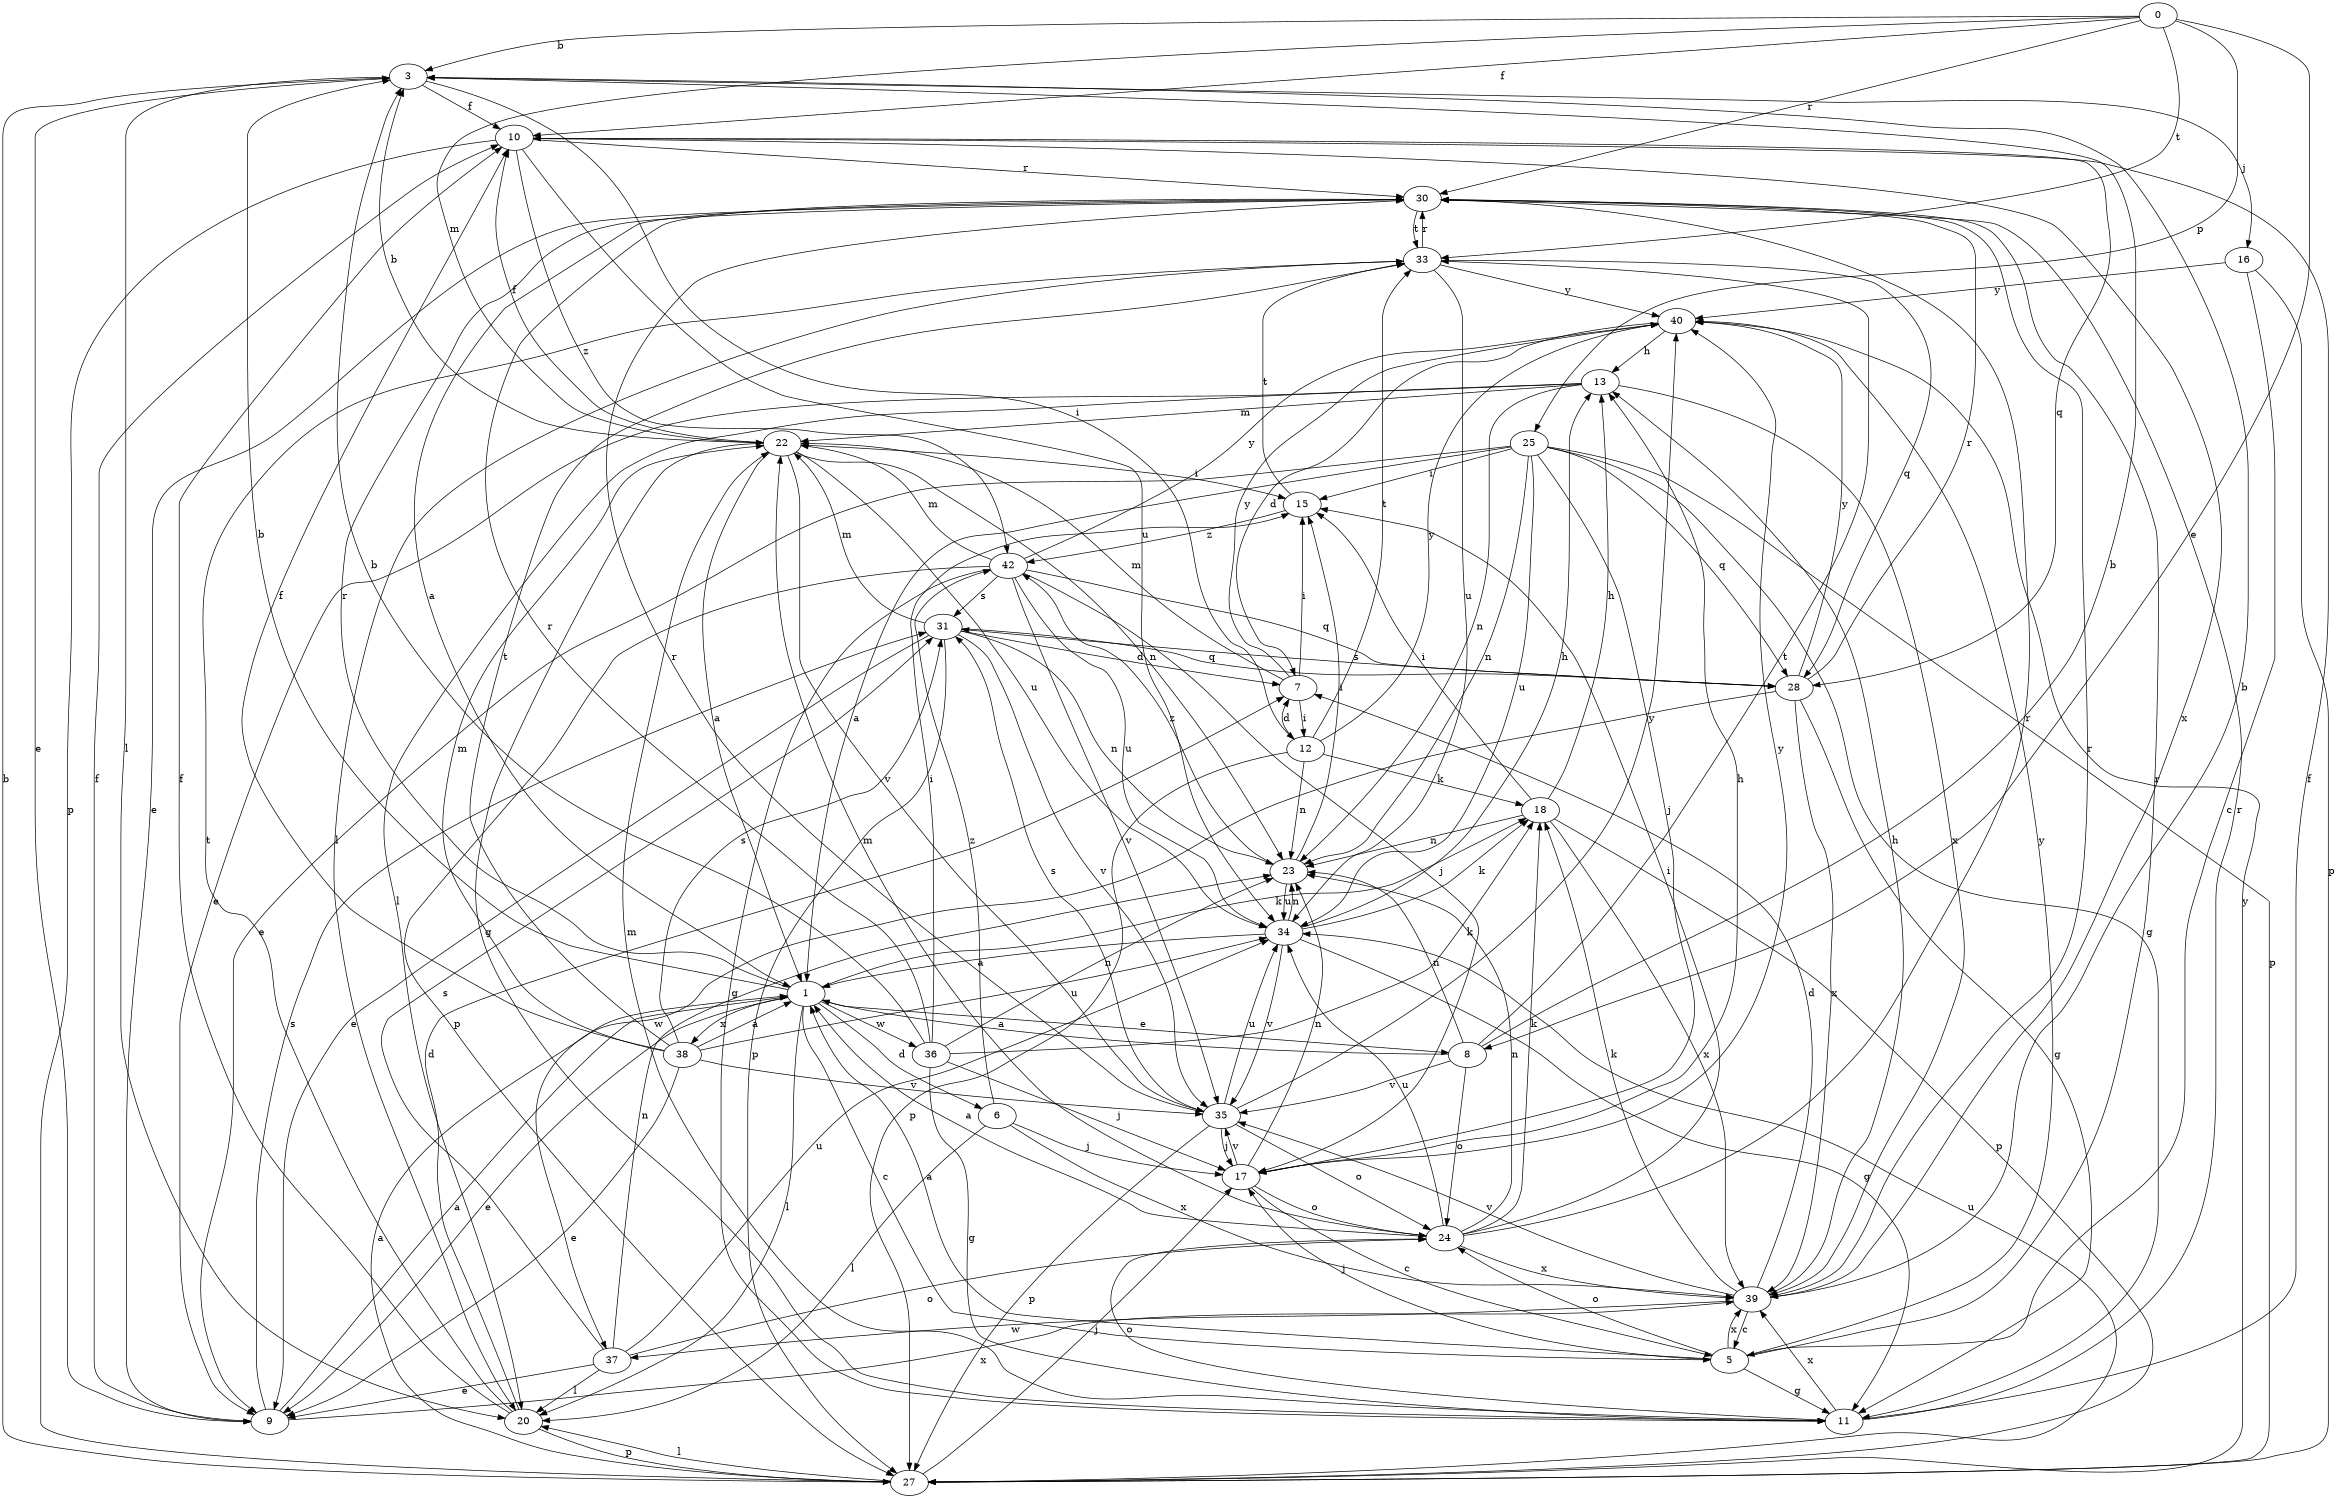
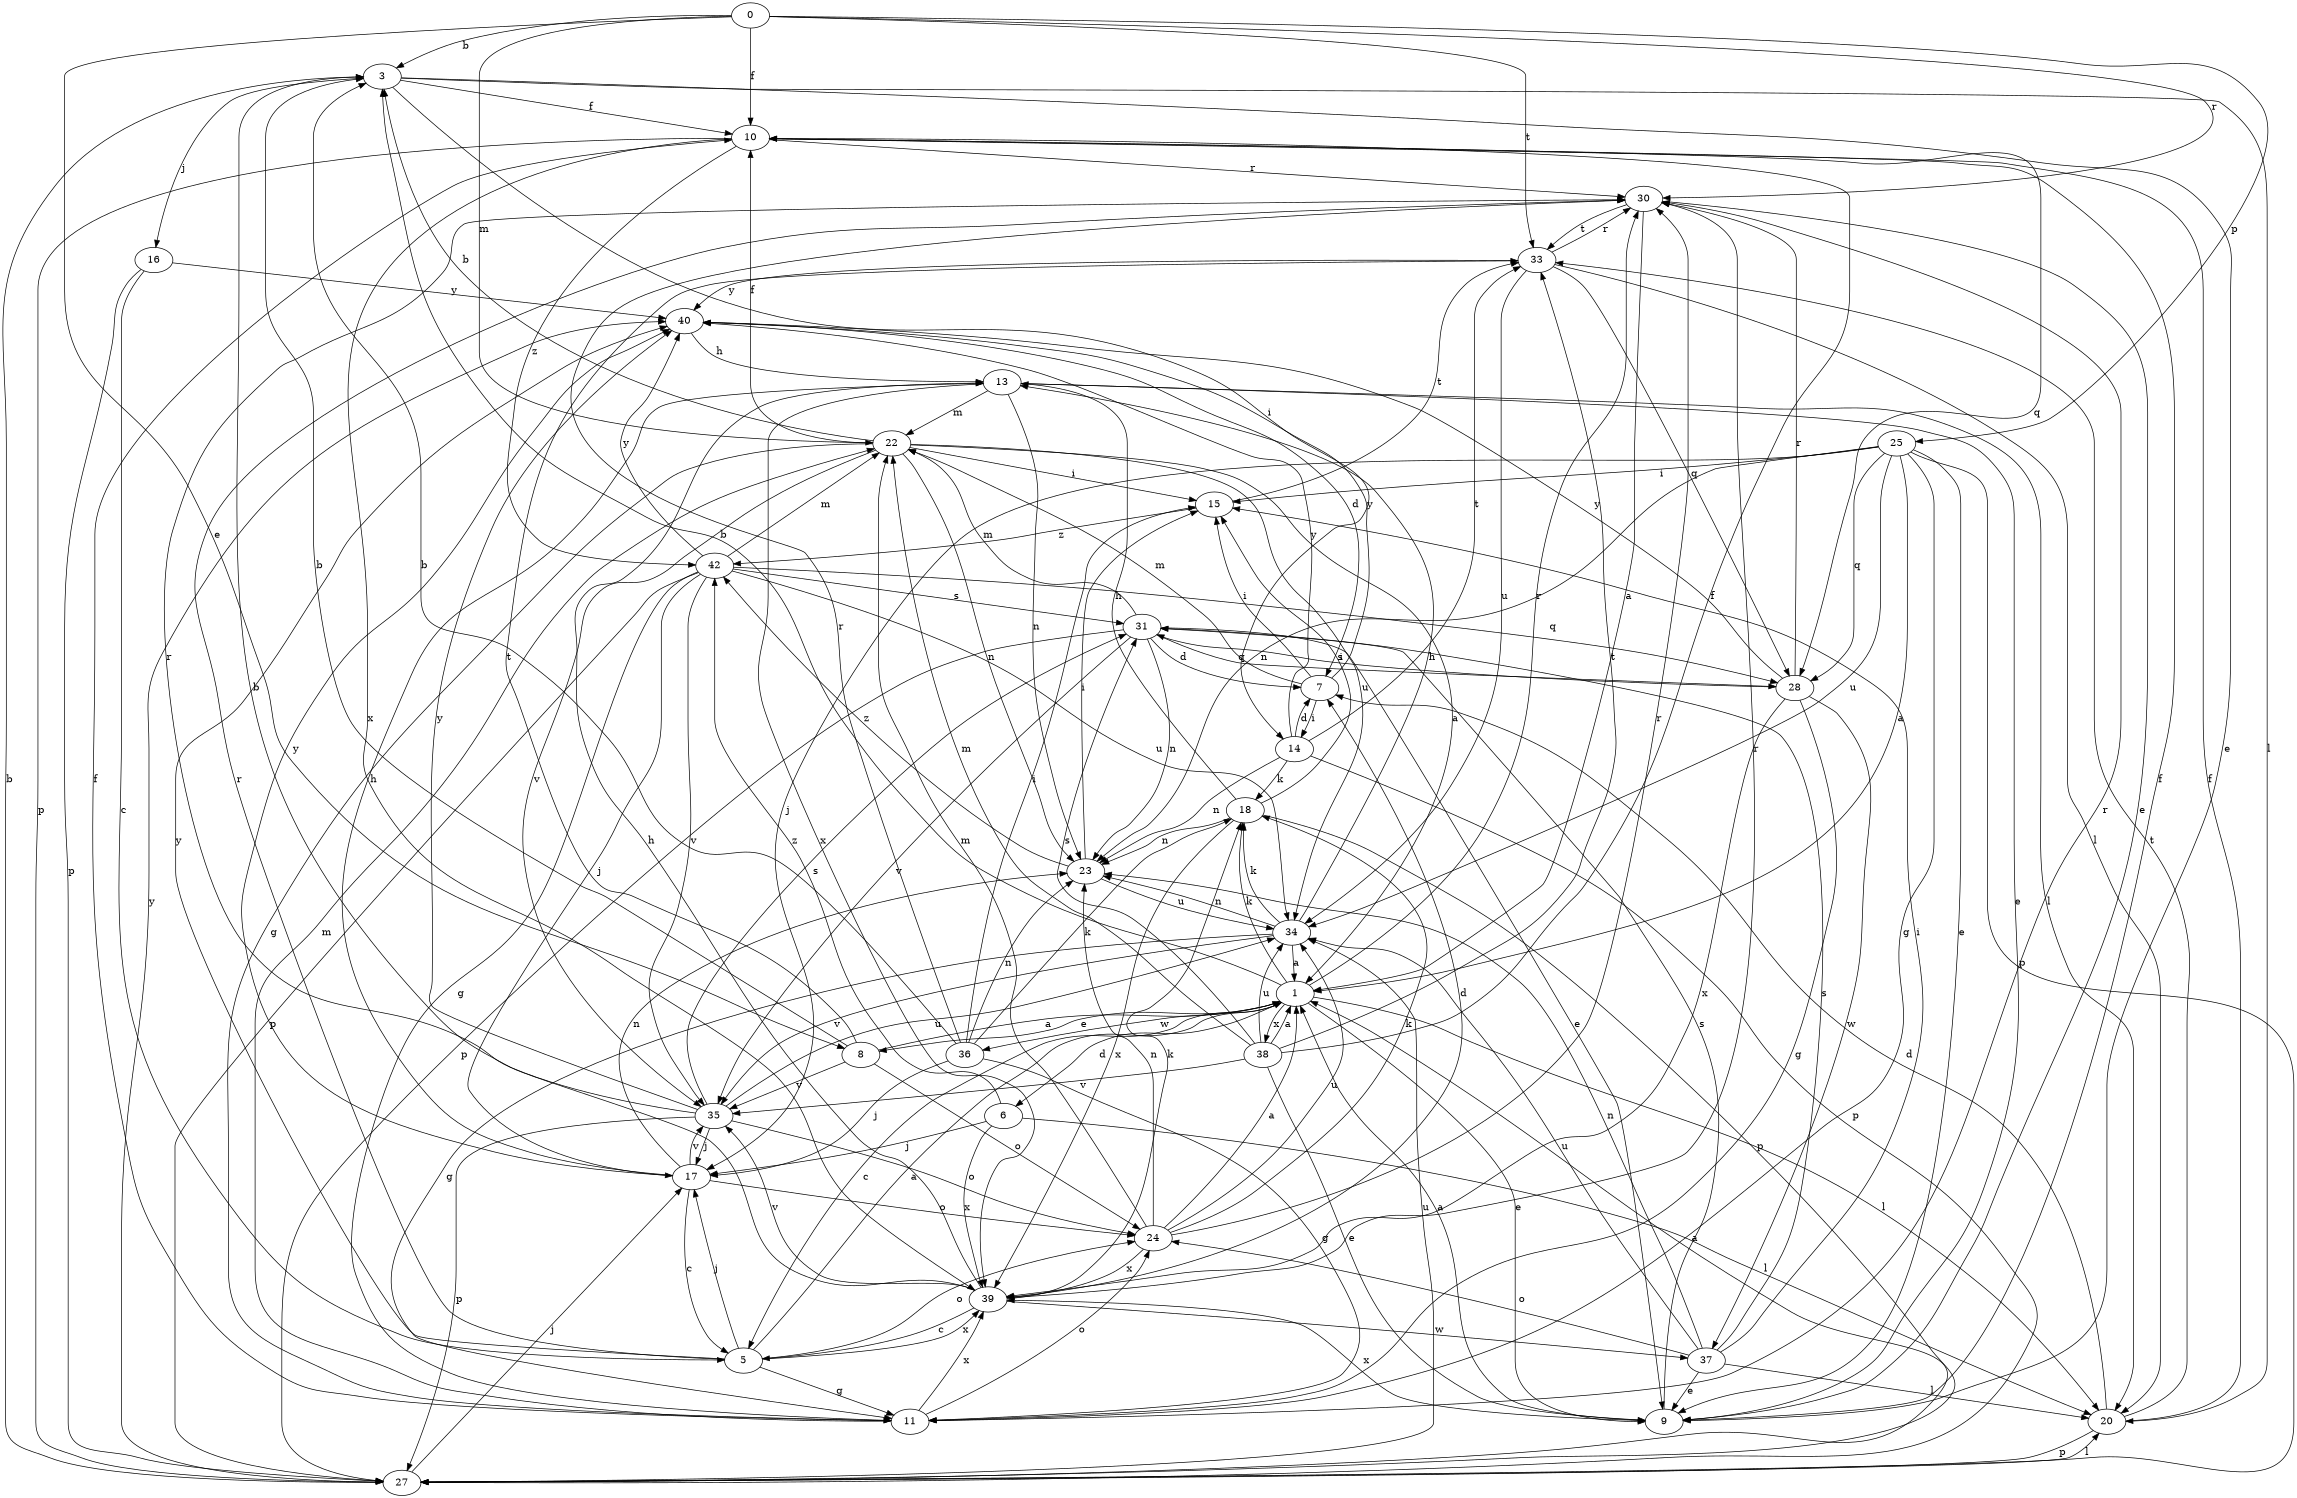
edge "10" -> "34": removed, label "u"
node "12": label "12" -> "14"
edge "24" -> "15": now "37" -> "15"
edge "8" -> "23": removed, label "n"
